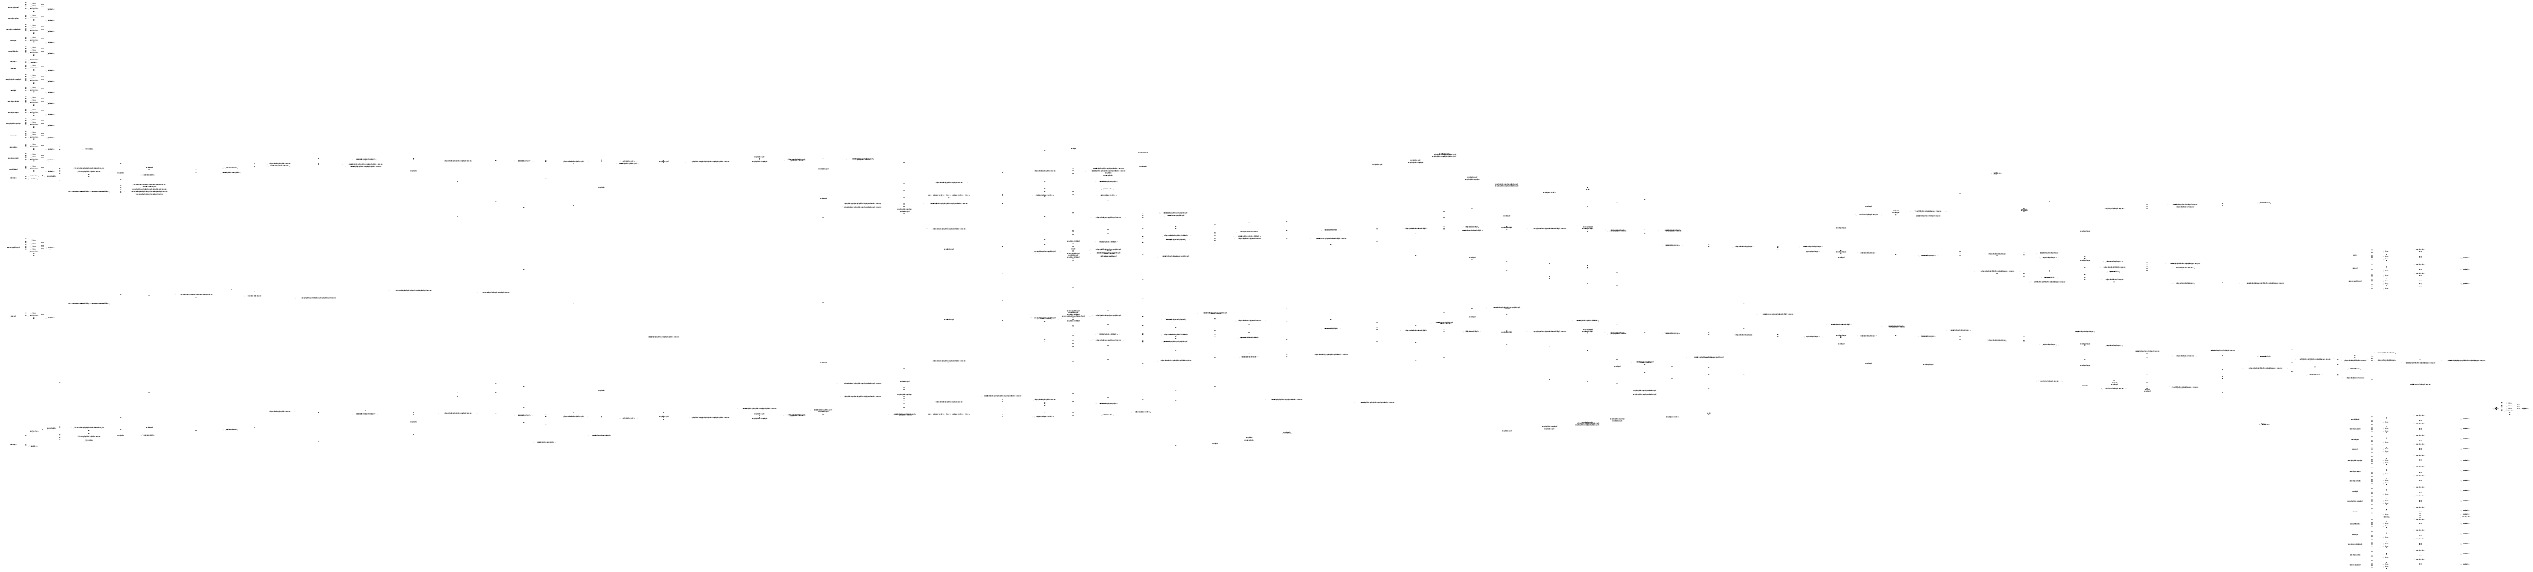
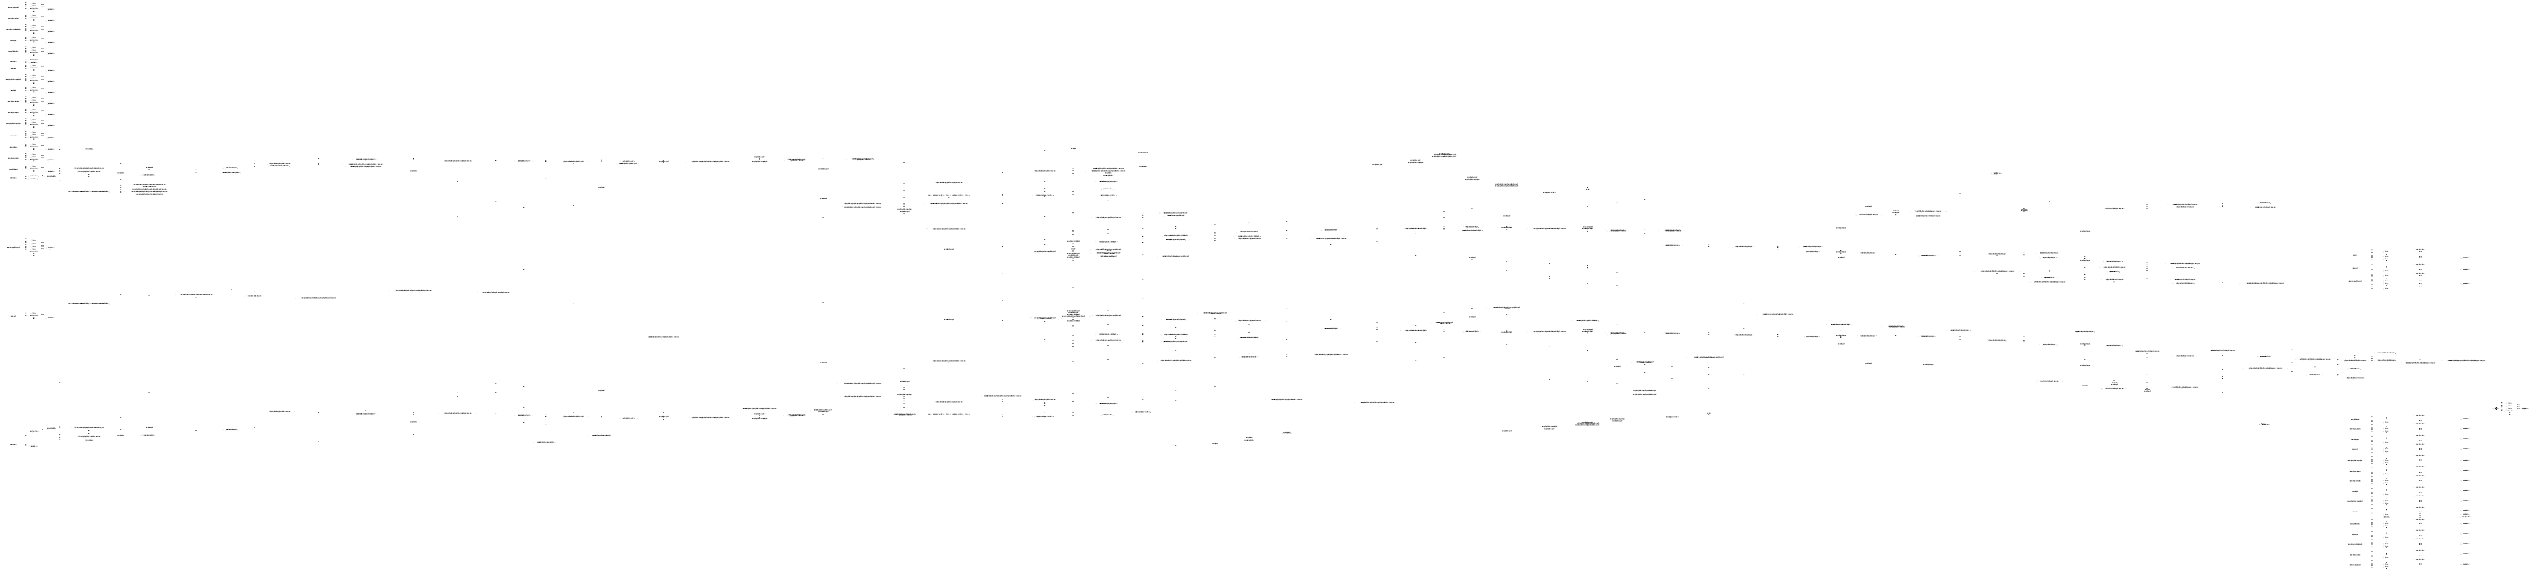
node "<(IDENTIFIER,std,std::move(socket_handle))<SUB>26</SUB>>": added
node "<(IDENTIFIER,std,std::move(buffer_handle))<SUB>26</SUB>>": added
node "<(IDENTIFIER,std,std::move(buffer_handle))<SUB>27</SUB>>": removed
